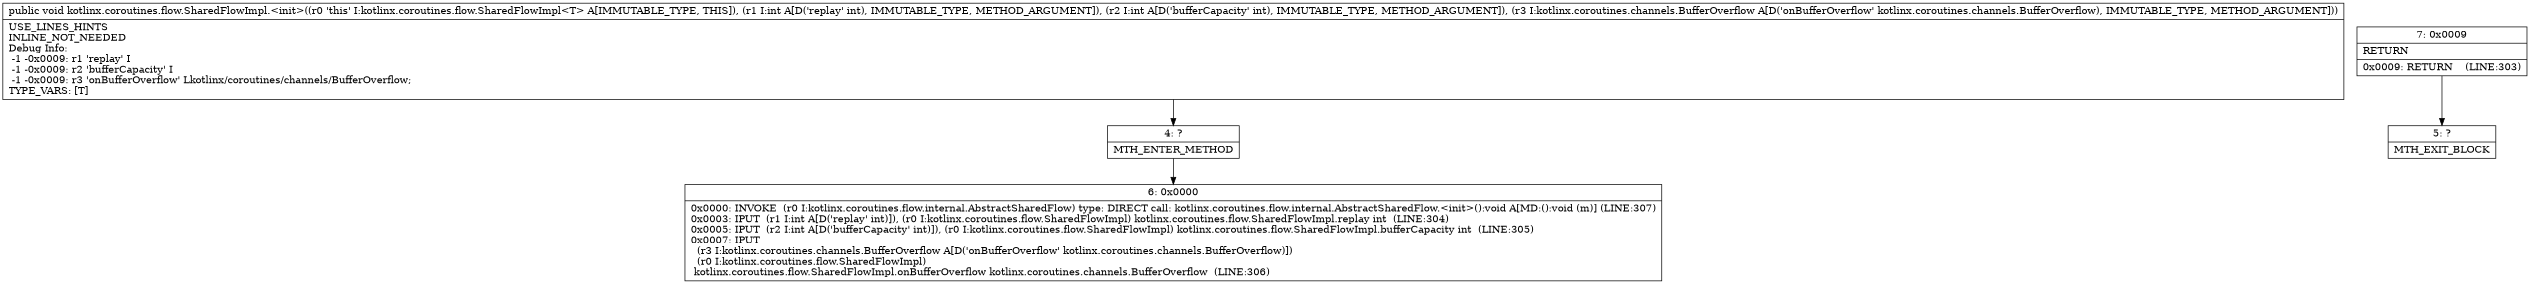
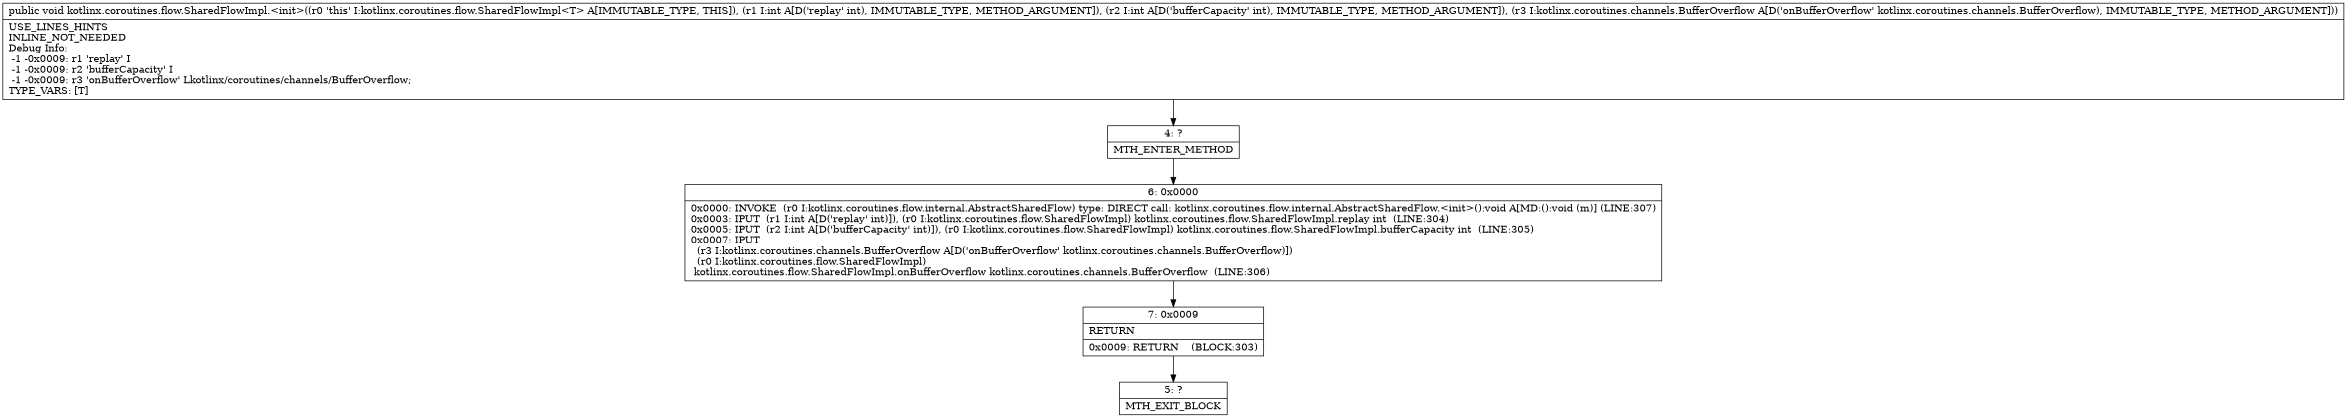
node "7: 0x0009": text "0x0009: RETURN    (LINE:303)" -> "0x0009: RETURN    (BLOCK:303)"
edge "6: 0x0000" -> "7: 0x0009": added
